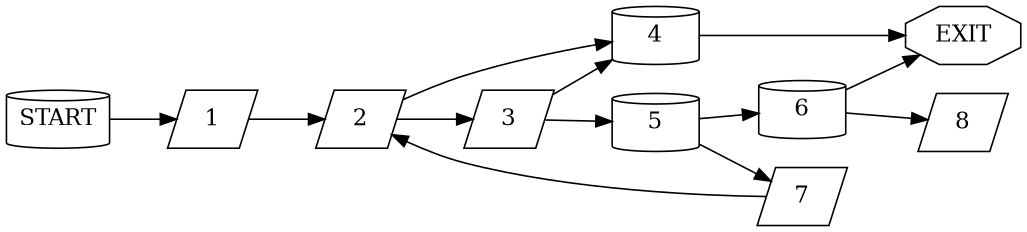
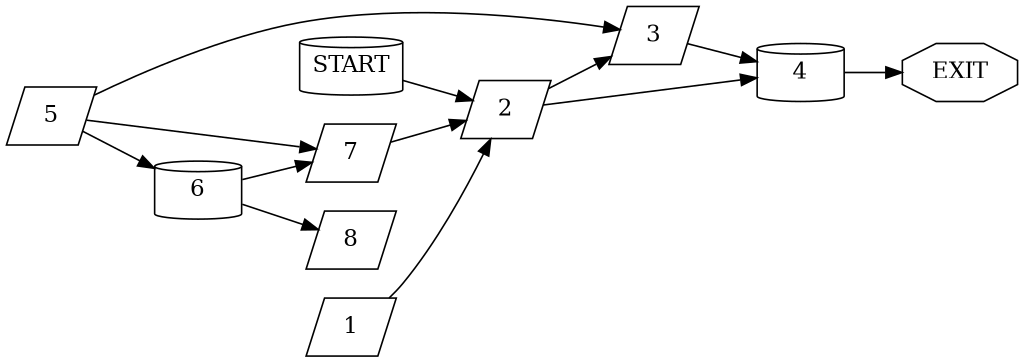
edge "6" -> "EXIT": now "6" -> "7"
edge "START" -> "1": now "START" -> "2"
edge "3" -> "5": reversed
node "5": shape cylinder -> parallelogram
